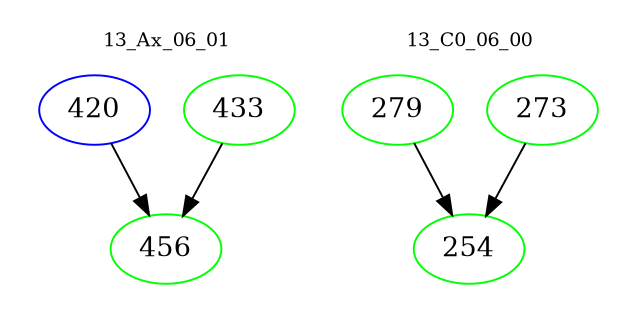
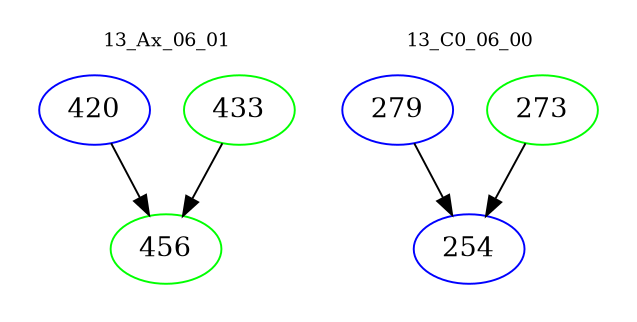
node "279": color green -> blue
node "254": color green -> blue
